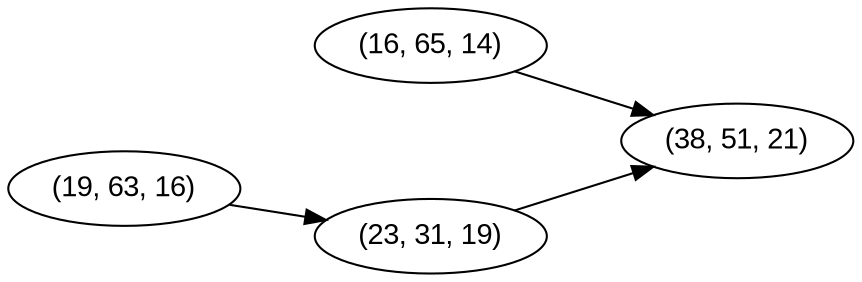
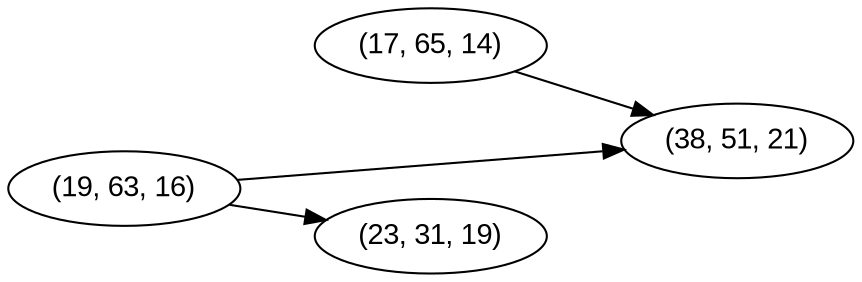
node "(16, 65, 14)": label "(16, 65, 14)" -> "(17, 65, 14)"
edge "(23, 31, 19)" -> "(38, 51, 21)": now "(19, 63, 16)" -> "(38, 51, 21)"
